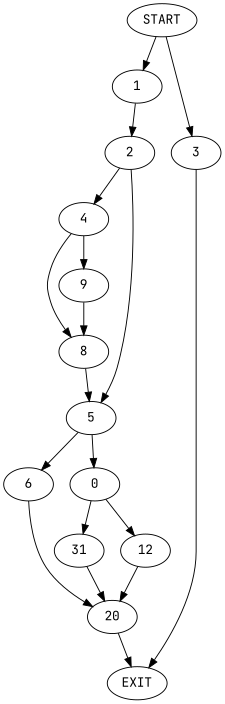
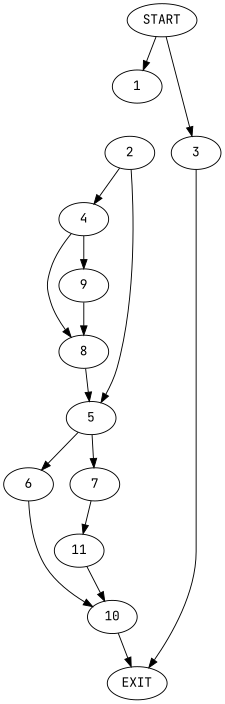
edge "1" -> "2": removed
node "0": label "0" -> "7"
node "31": label "31" -> "11"
node "12": removed
node "20": label "20" -> "10"
